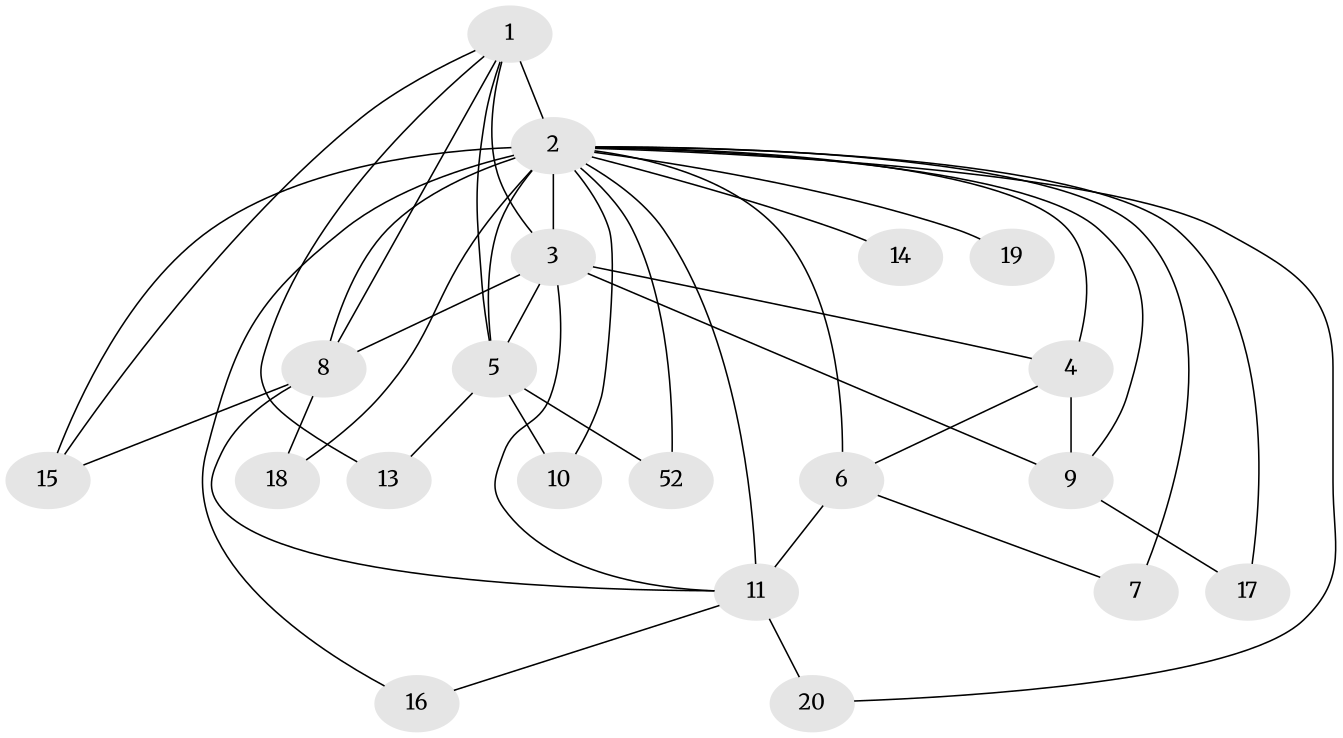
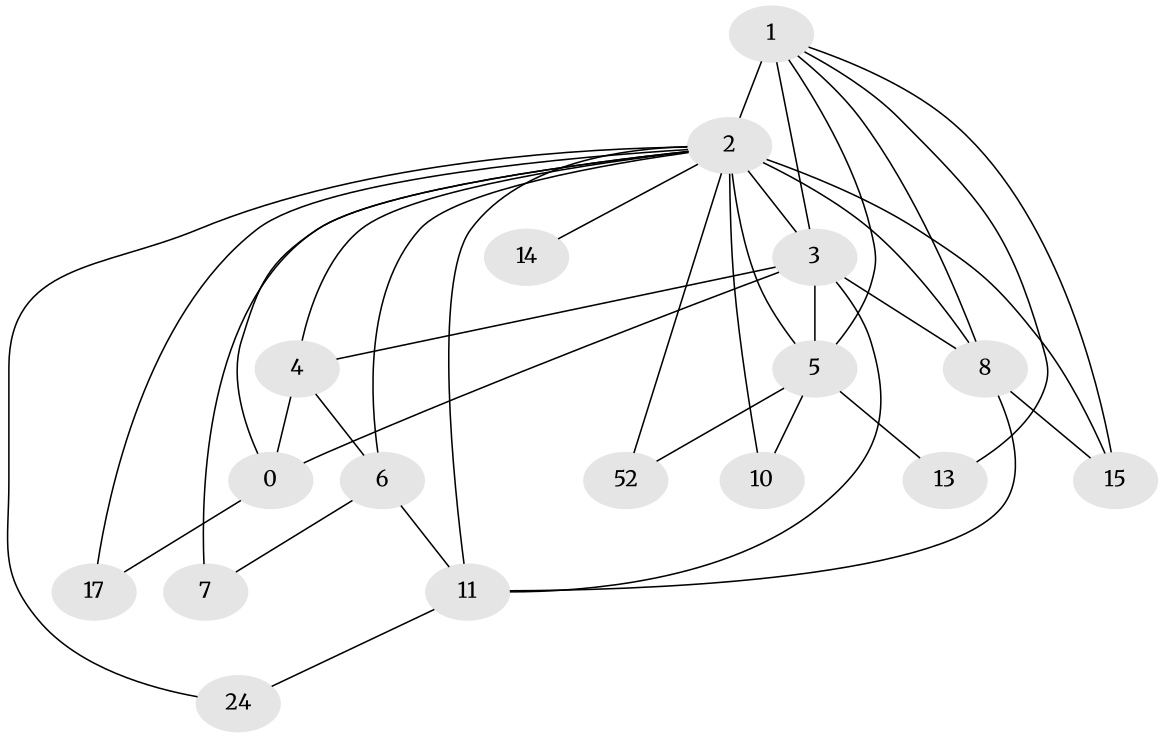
node "19": removed
node "18": removed
node "9": label "9" -> "0"
node "16": removed
node "20": label "20" -> "24"
